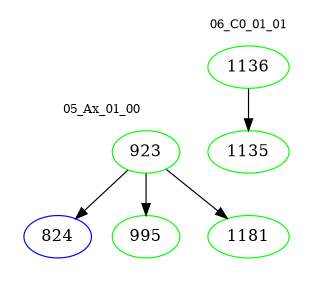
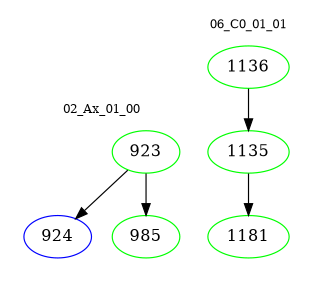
cluster "05_Ax_01_00": label "05_Ax_01_00" -> "02_Ax_01_00"
edge "923" -> "1181": now "1135" -> "1181"
node "824": label "824" -> "924"
node "995": label "995" -> "985"
